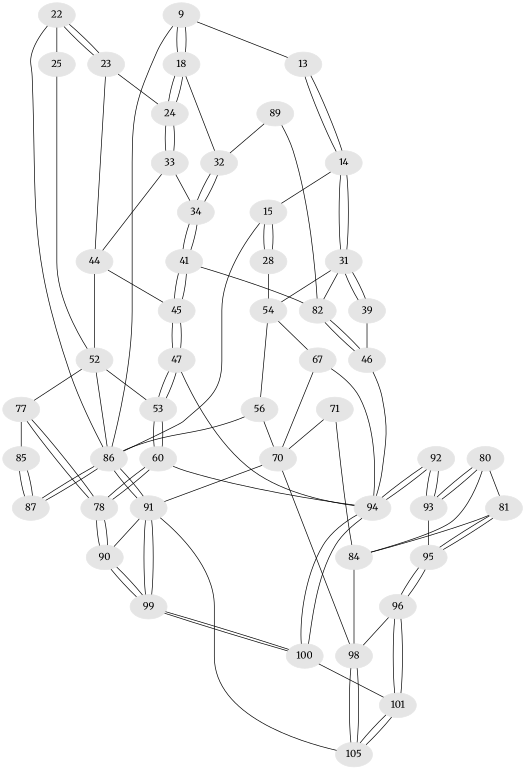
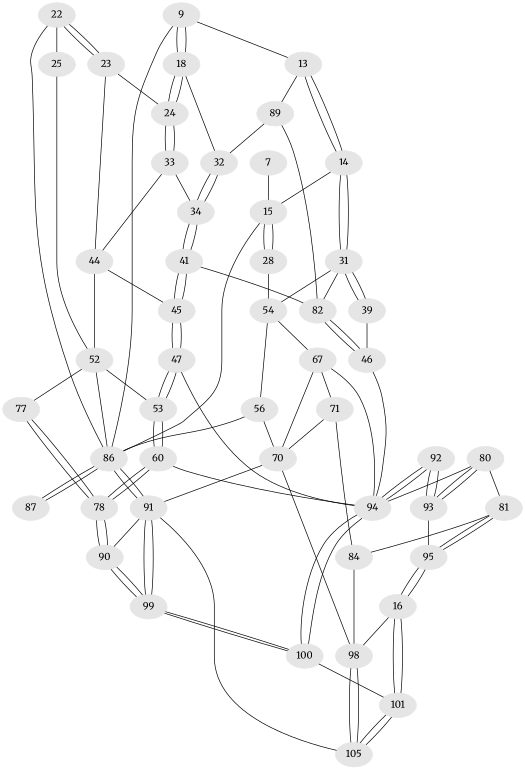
edge "13" -- "89": added
node "7": added
edge "67" -- "71": added
node "85": removed
edge "80" -- "84": now "80" -- "94"
node "96": label "96" -> "16"
